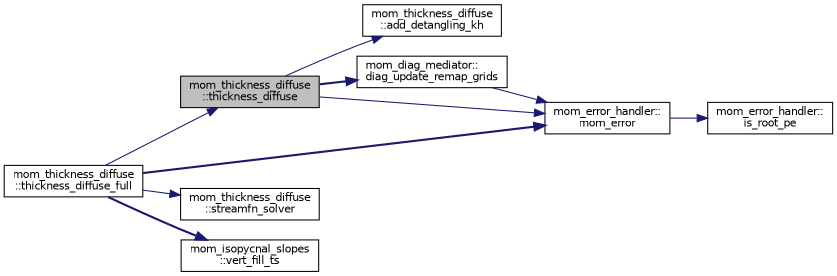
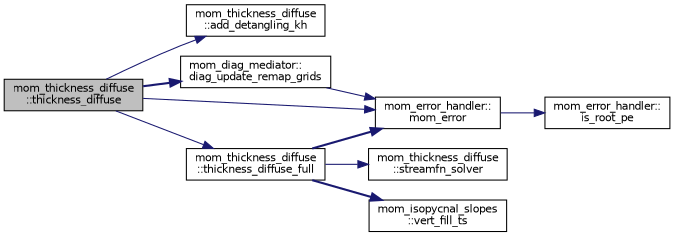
edge "mom_thickness_diffuse ::thickness_diffuse_full" -> "mom_thickness_diffuse ::thickness_diffuse": reversed
